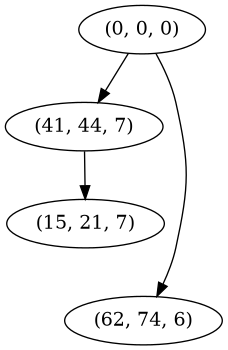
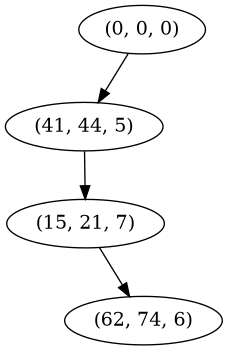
node "(41, 44, 7)": label "(41, 44, 7)" -> "(41, 44, 5)"
edge "(0, 0, 0)" -> "(62, 74, 6)": now "(15, 21, 7)" -> "(62, 74, 6)"
